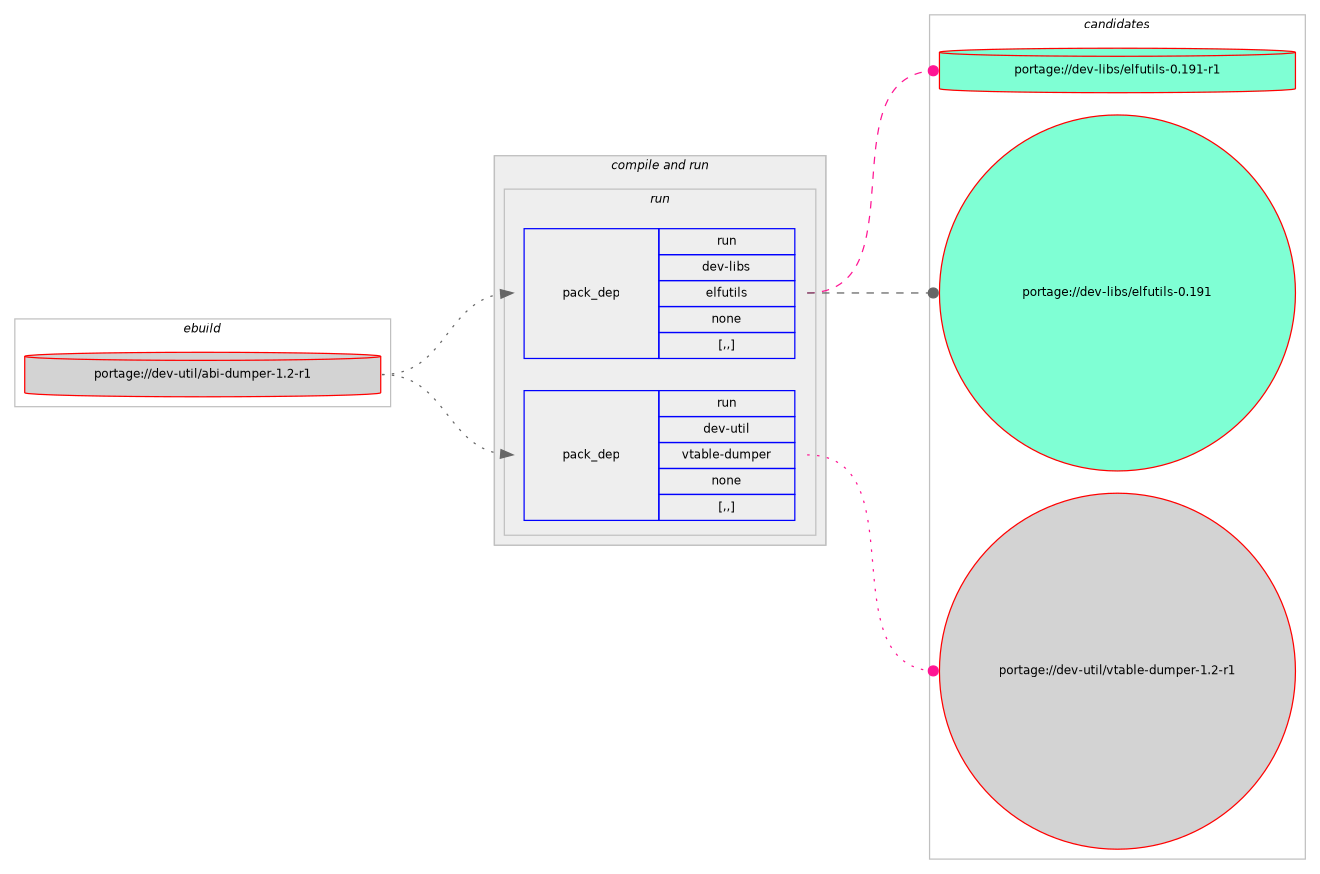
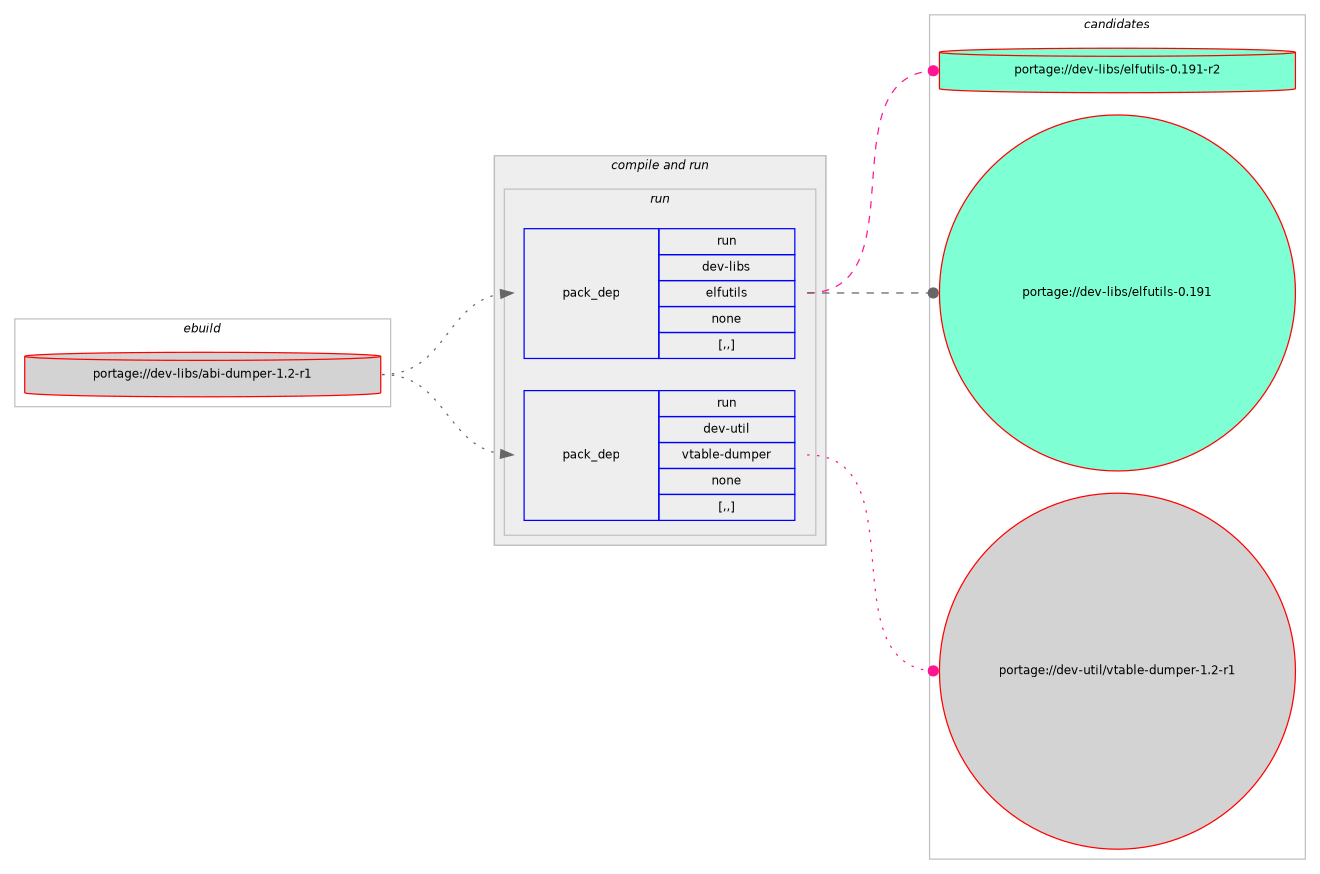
node "portage://dev-libs/elfutils-0.191-r1": label "portage://dev-libs/elfutils-0.191-r1" -> "portage://dev-libs/elfutils-0.191-r2"
node "portage://dev-util/abi-dumper-1.2-r1": label "portage://dev-util/abi-dumper-1.2-r1" -> "portage://dev-libs/abi-dumper-1.2-r1"
